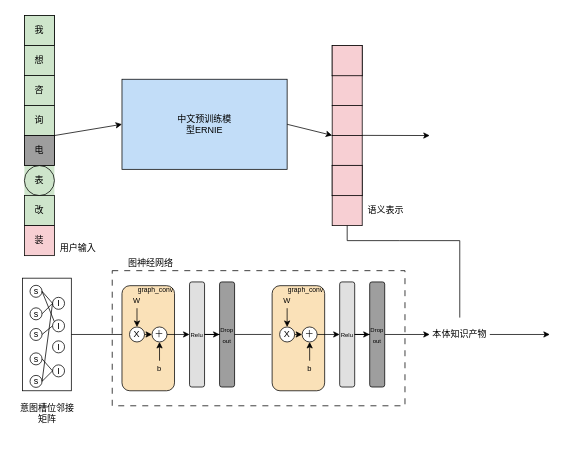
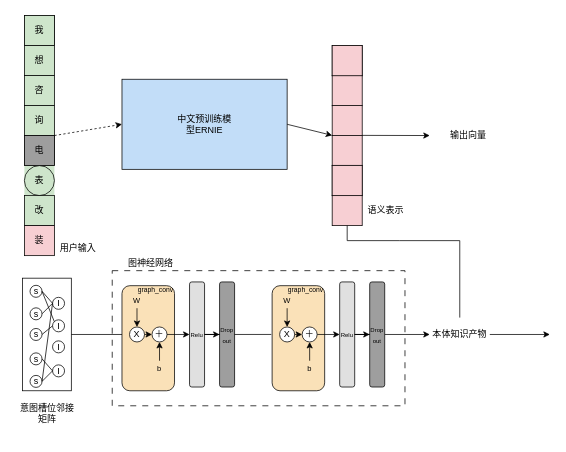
edge "询" -> "中文预训练模 型ERNIE": style solid -> dashed
node "输出向量": added
